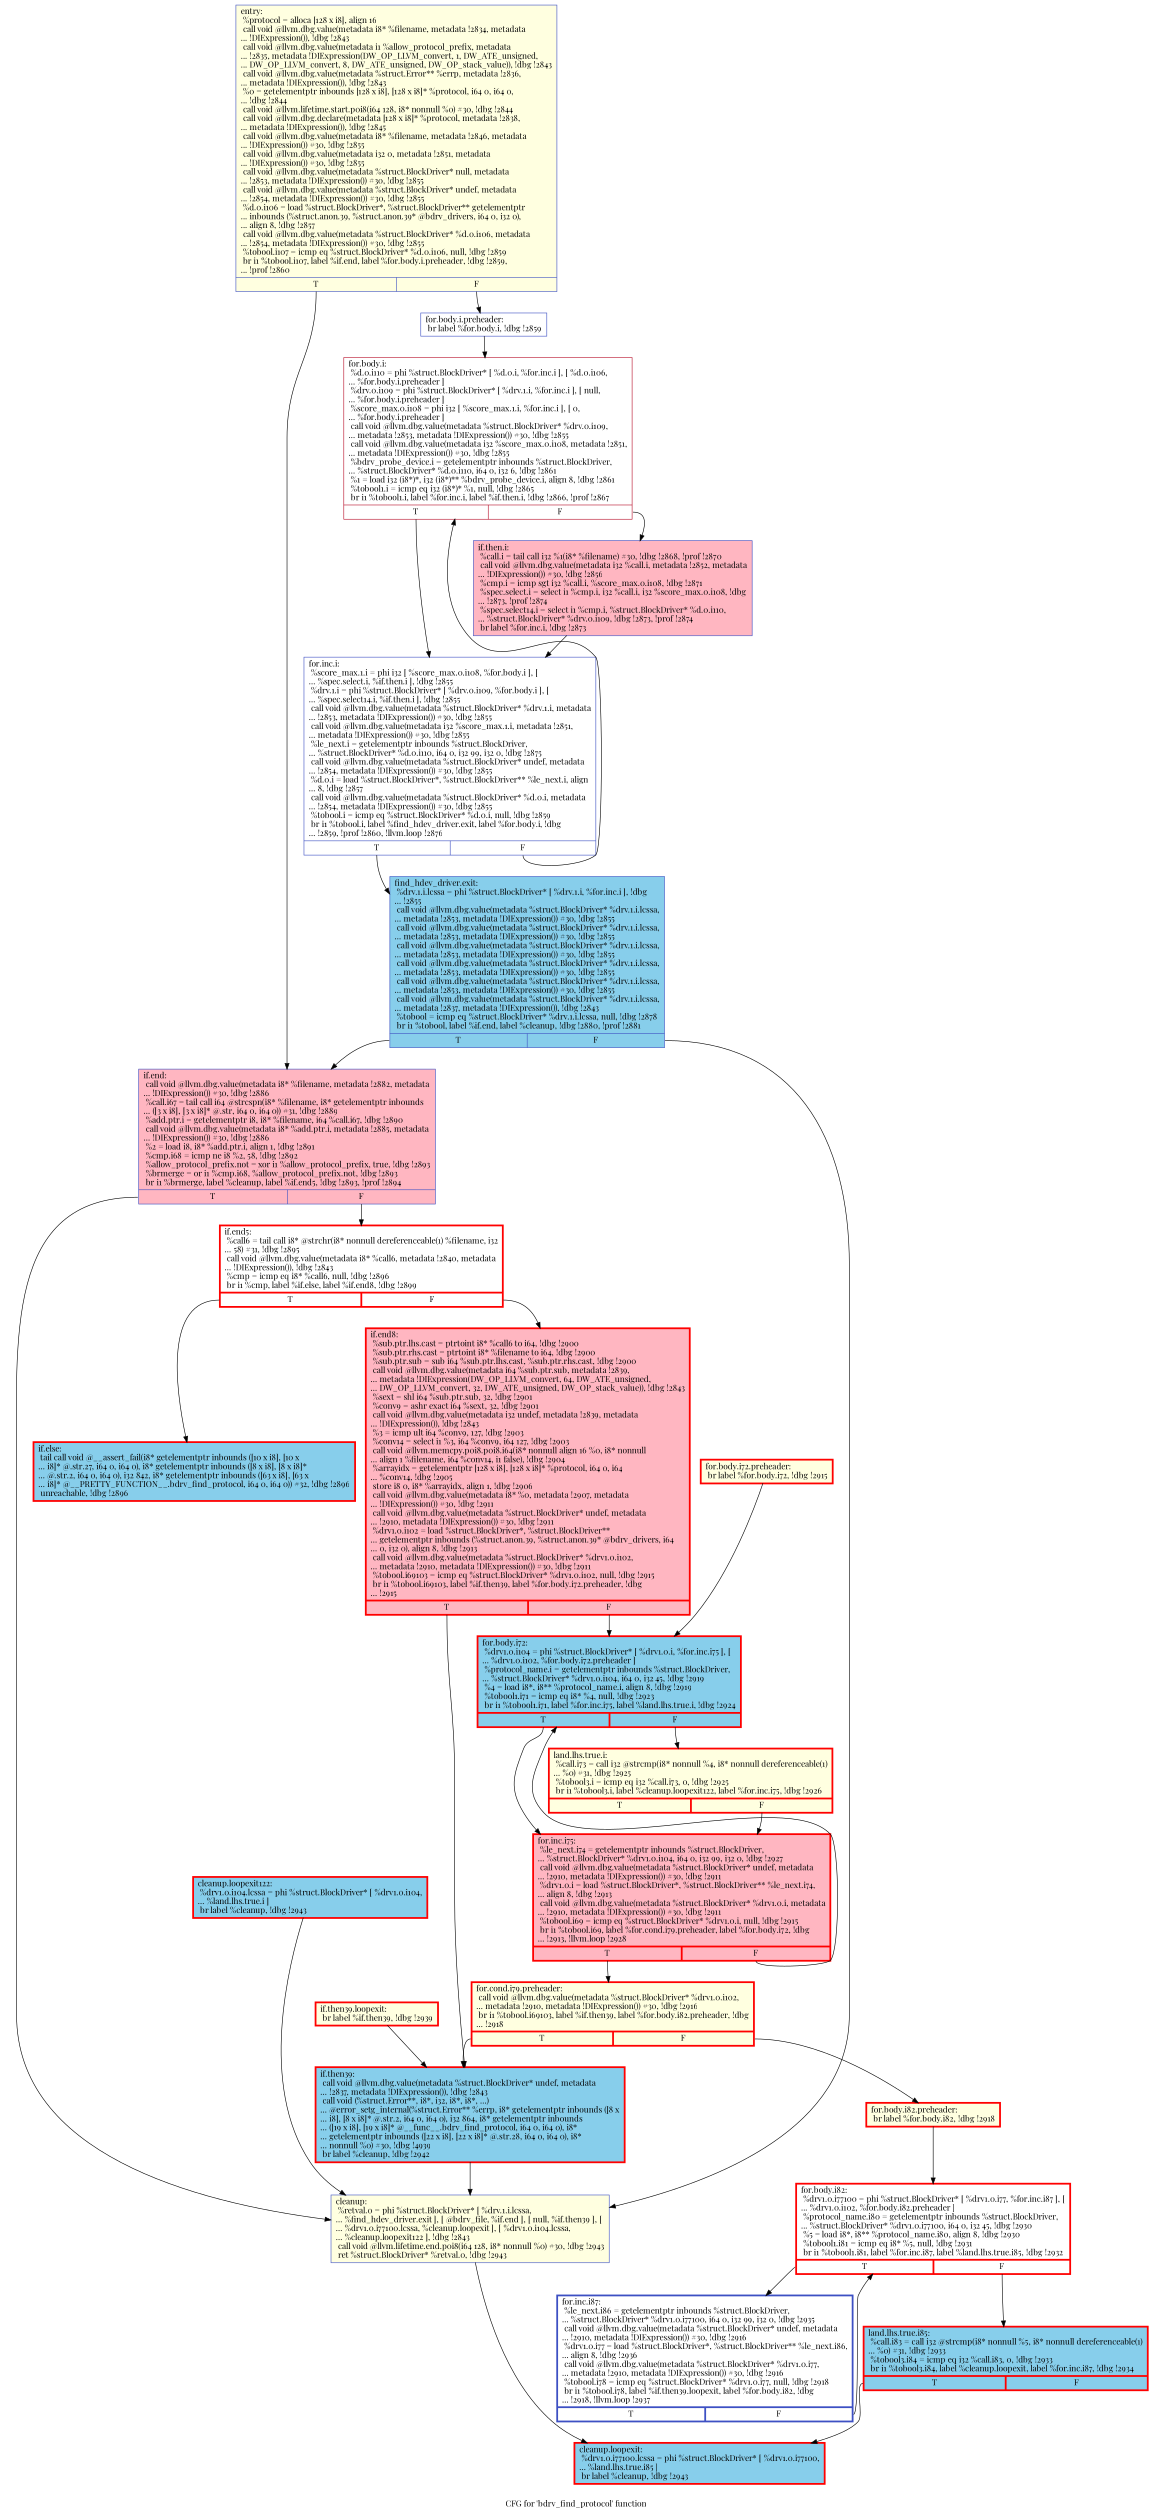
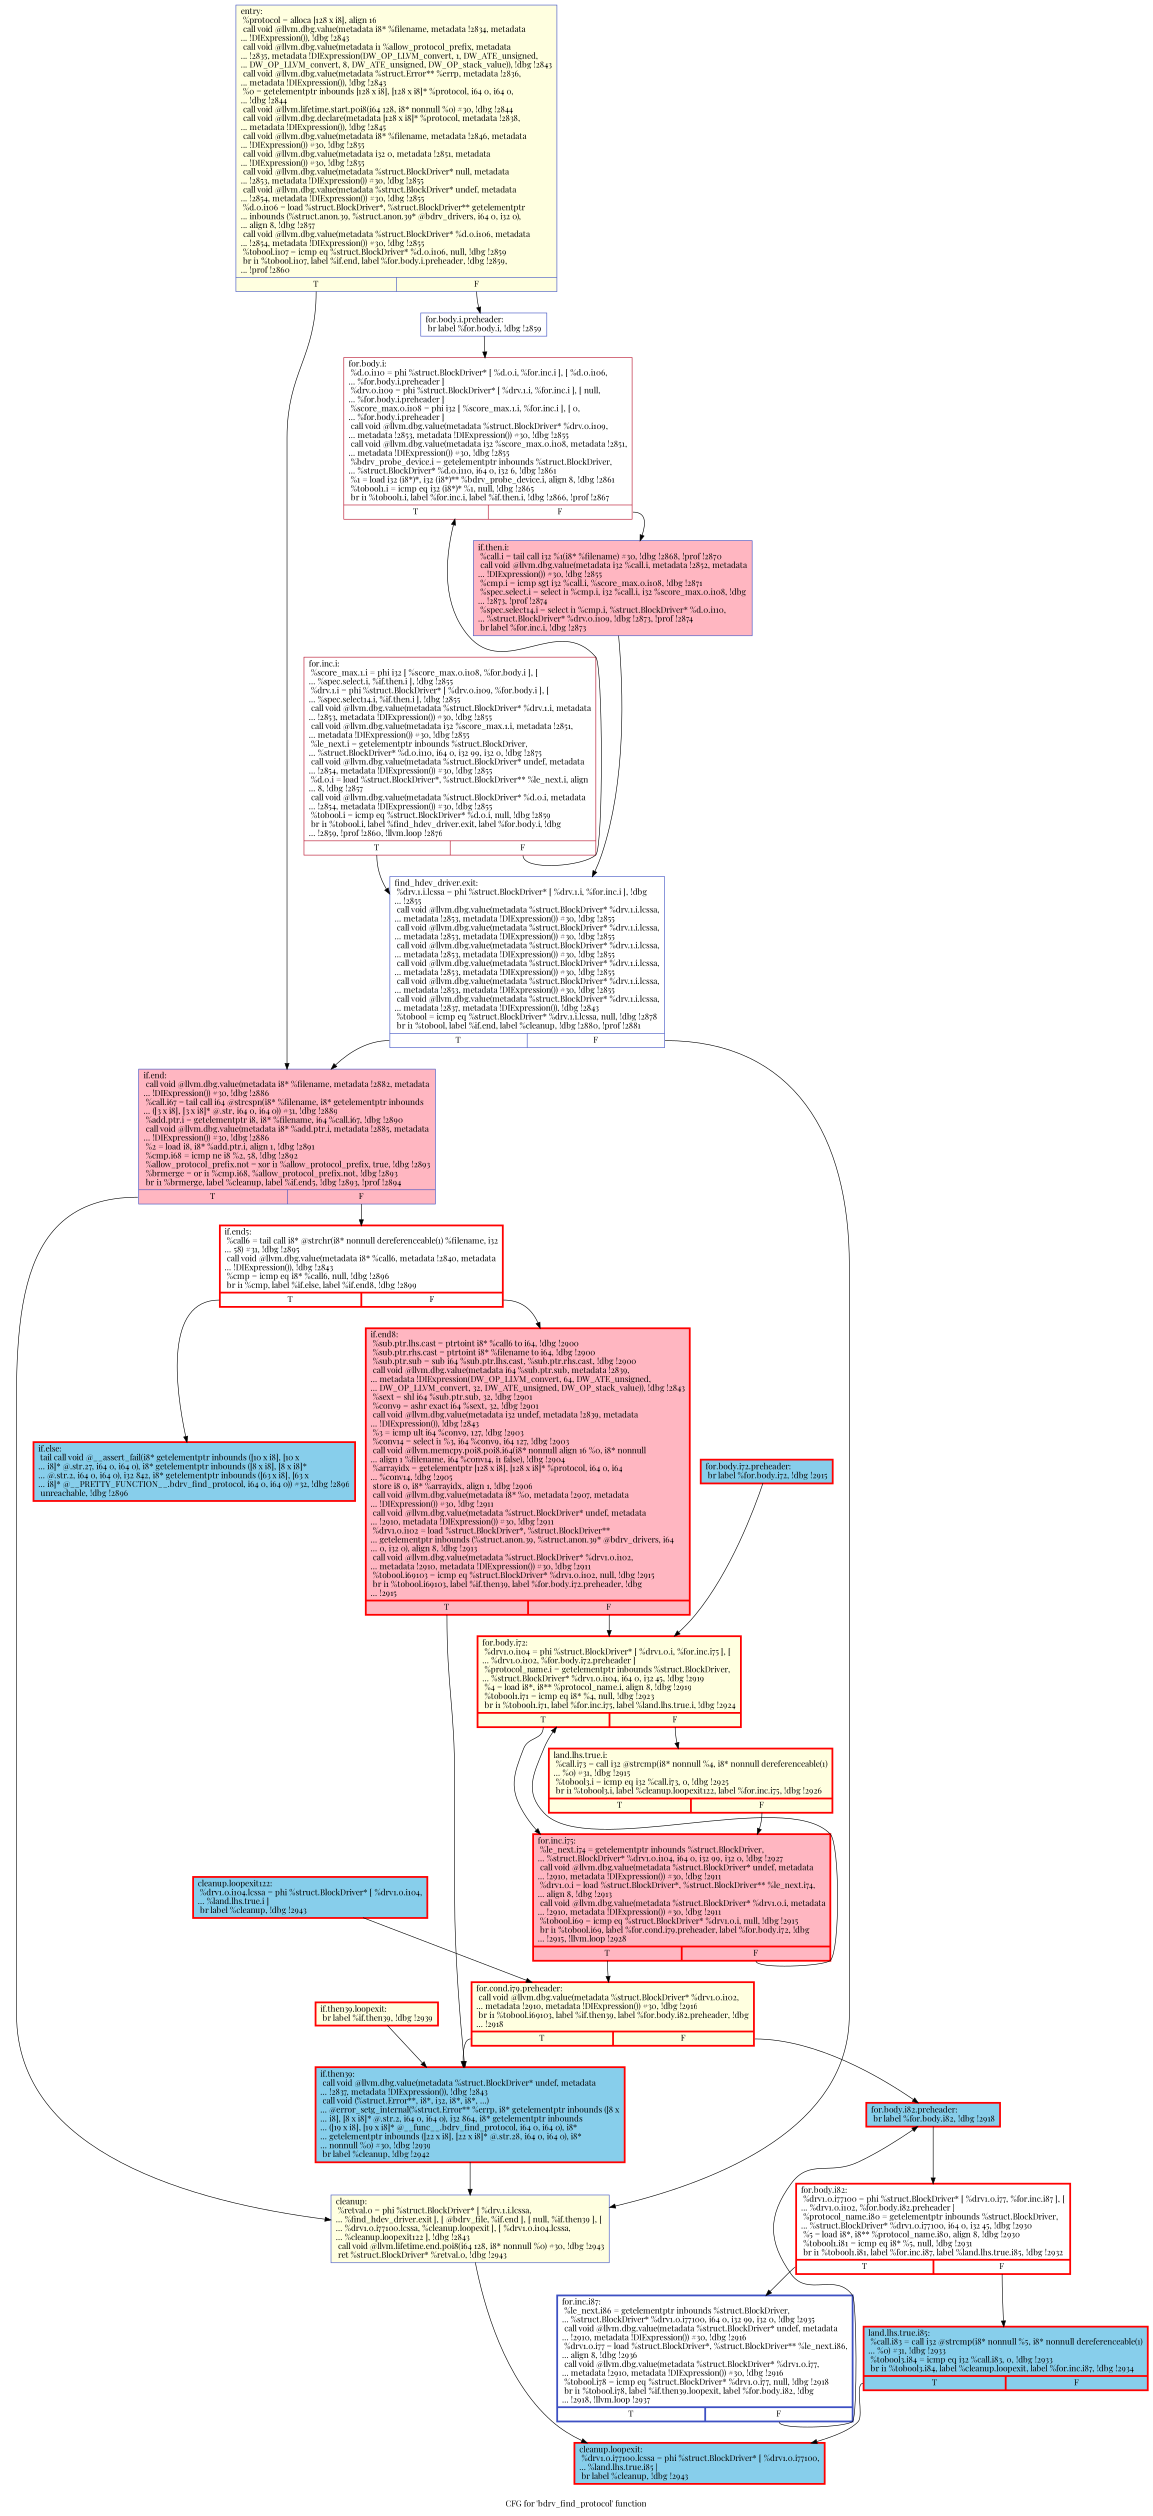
node "if.then.i:": text "... !DIExpression()) #30, !dbg !2856" -> "... !DIExpression()) #30, !dbg !2855"
edge "for.body.i:" -> "for.inc.i:": removed
edge "if.then.i:" -> "for.inc.i:": now "if.then.i:" -> "find_hdev_driver.exit:"
node "for.inc.i:": color #3d50c3ff -> #b70d28ff
node "find_hdev_driver.exit:": fillcolor skyblue -> white
node "for.body.i72.preheader:": fillcolor lightyellow -> skyblue
node "for.body.i72:": fillcolor skyblue -> lightyellow
node "land.lhs.true.i:": text "... %0) #31, !dbg !2925" -> "... %0) #31, !dbg !2915"
node "for.inc.i75:": text "... !2913, !llvm.loop !2928" -> "... !2915, !llvm.loop !2928"
edge "cleanup.loopexit122:" -> "cleanup:": now "cleanup.loopexit122:" -> "for.cond.i79.preheader:"
node "for.body.i82.preheader:": fillcolor lightyellow -> skyblue
node "if.then39:": text "... nonnull %0) #30, !dbg !4939" -> "... nonnull %0) #30, !dbg !2939"
edge "for.inc.i87:" -> "for.body.i82:": now "for.inc.i87:" -> "for.body.i82.preheader:"
